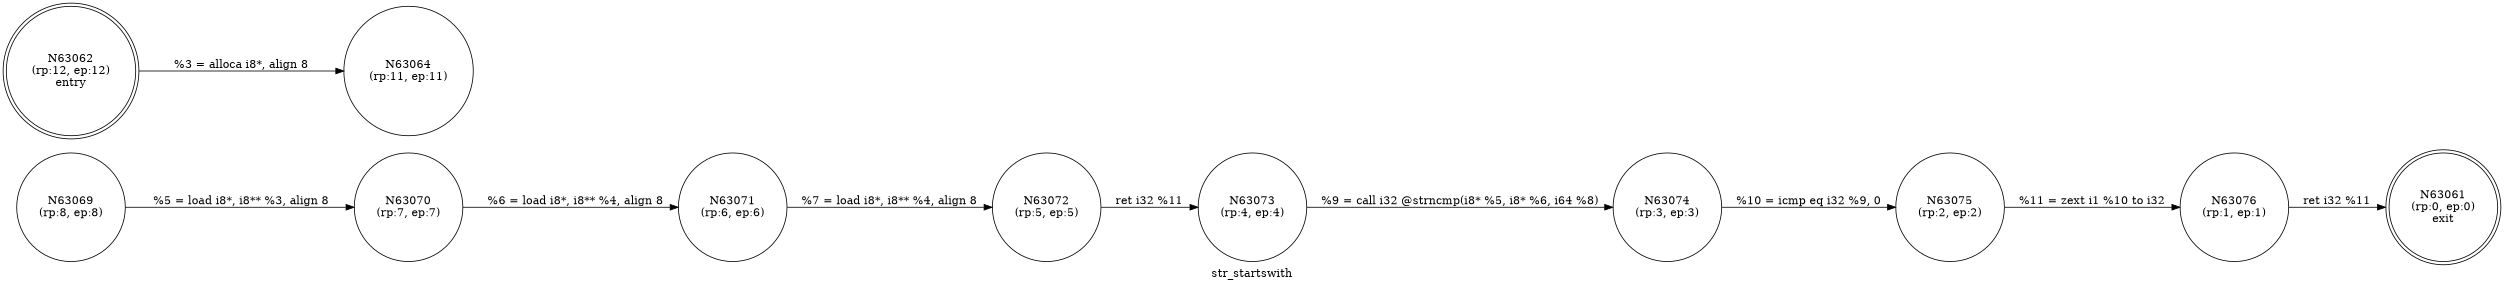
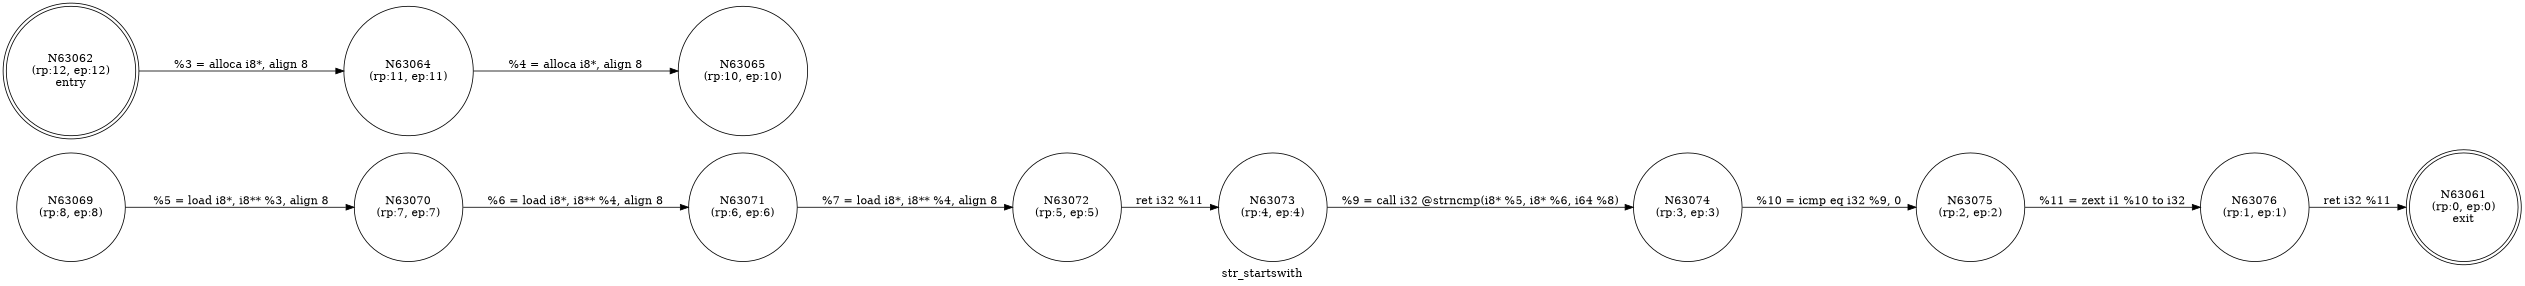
node "N63065 (rp:10, ep:10)": added
